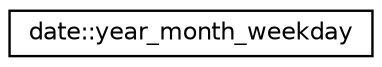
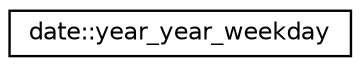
node "date::year_month_weekday": label "date::year_month_weekday" -> "date::year_year_weekday"
